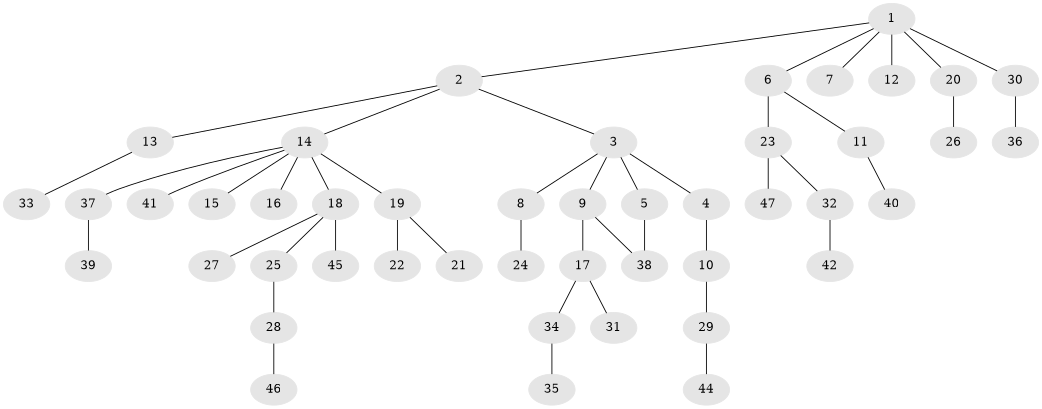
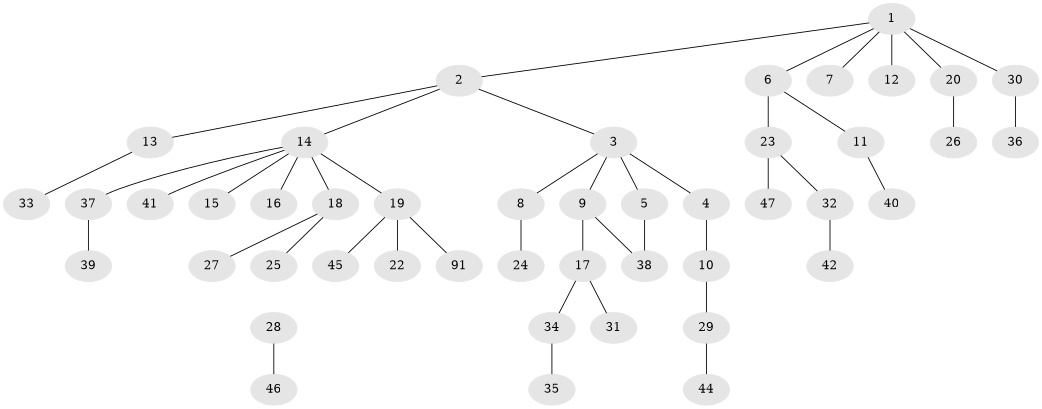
edge "18" -- "45": now "19" -- "45"
node "21": label "21" -> "91"
edge "25" -- "28": removed
